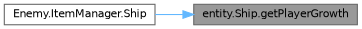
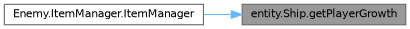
node "Enemy.ItemManager.Ship": label "Enemy.ItemManager.Ship" -> "Enemy.ItemManager.ItemManager"
